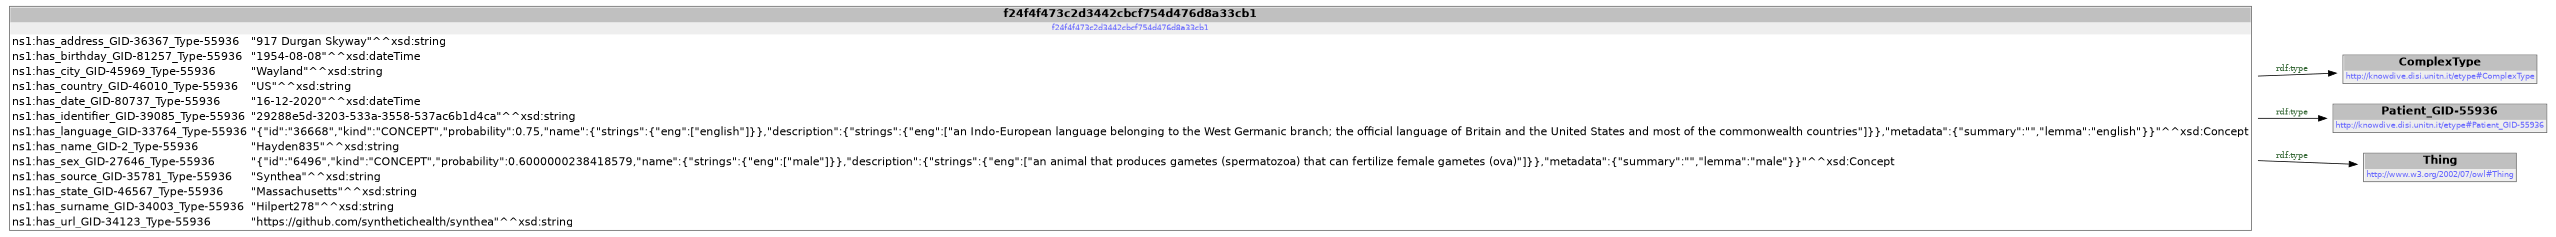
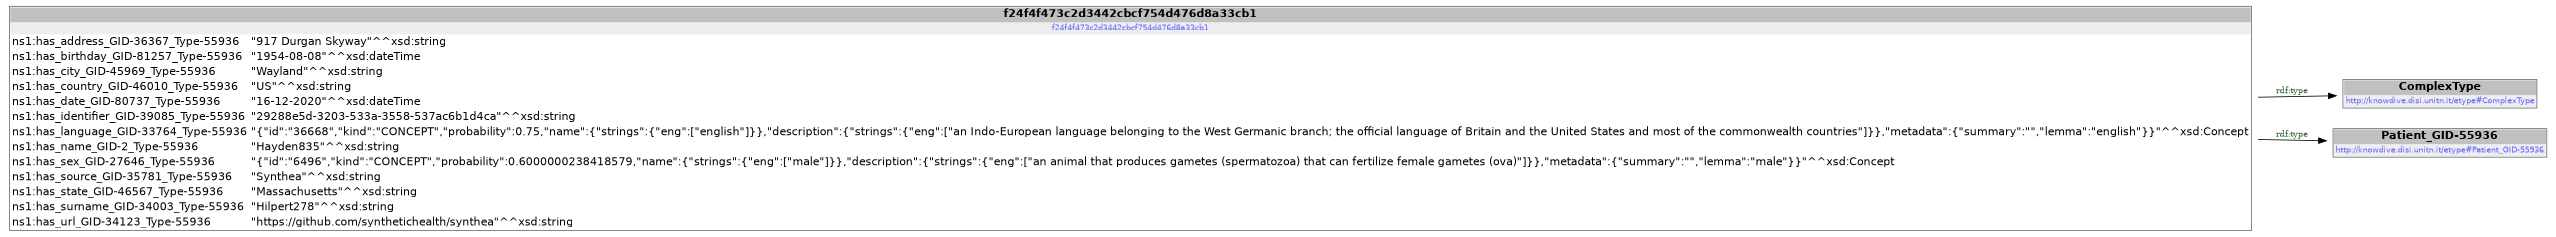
node "Thing": removed
